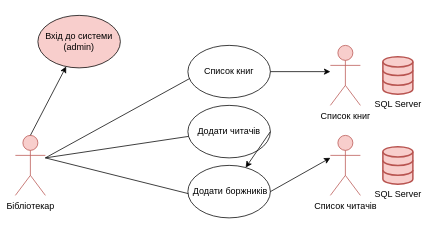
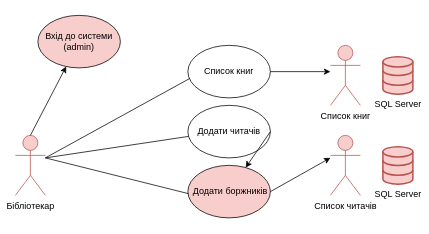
node "Додати боржників": fillcolor #ffffff -> #f8cecc
